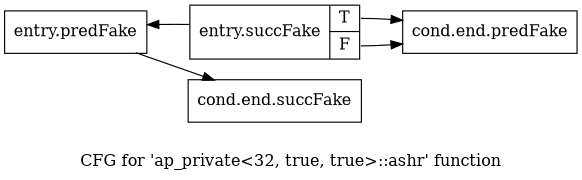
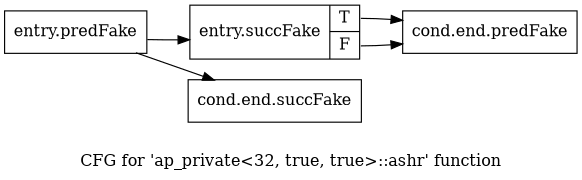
edge "entry.succFake" -> "entry.predFake": reversed
